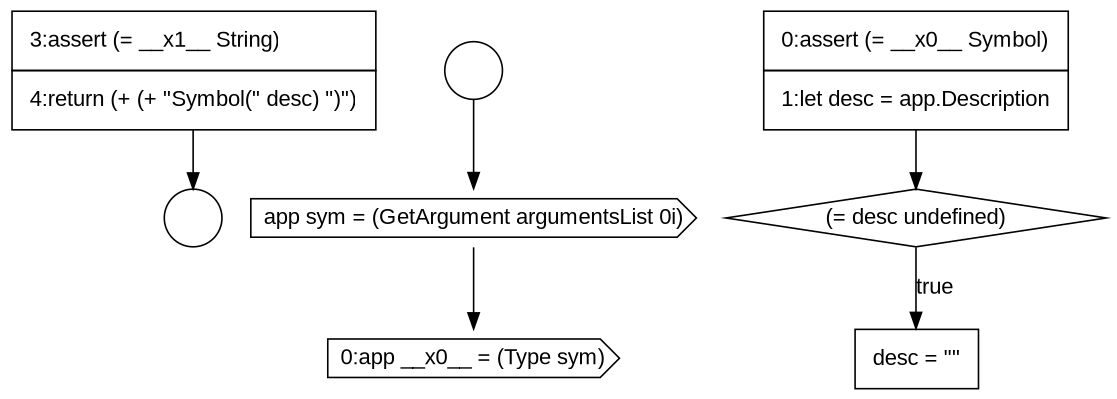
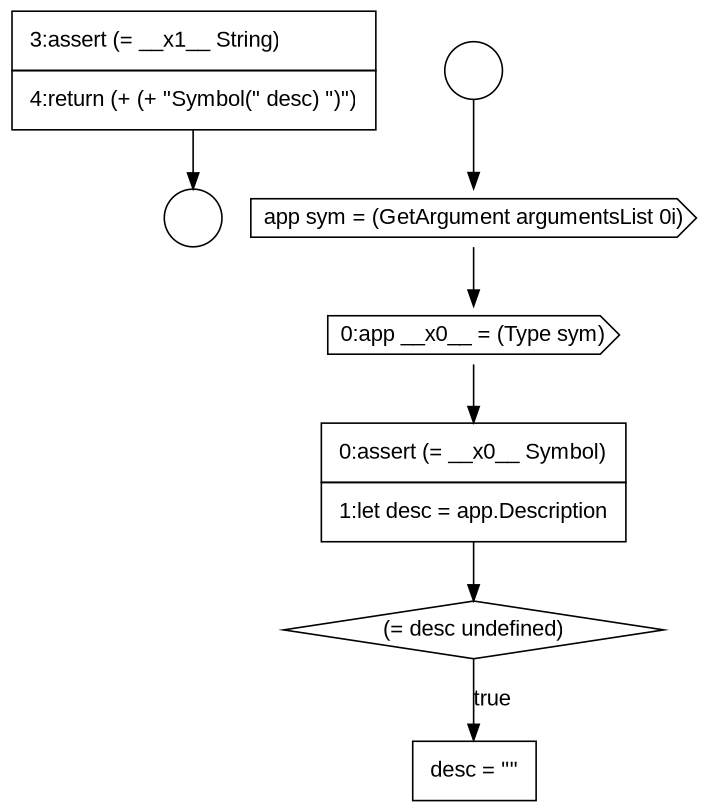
edge "0:app __x0__ = (Type sym)" -> "0:assert (= __x0__ Symbol)": added
